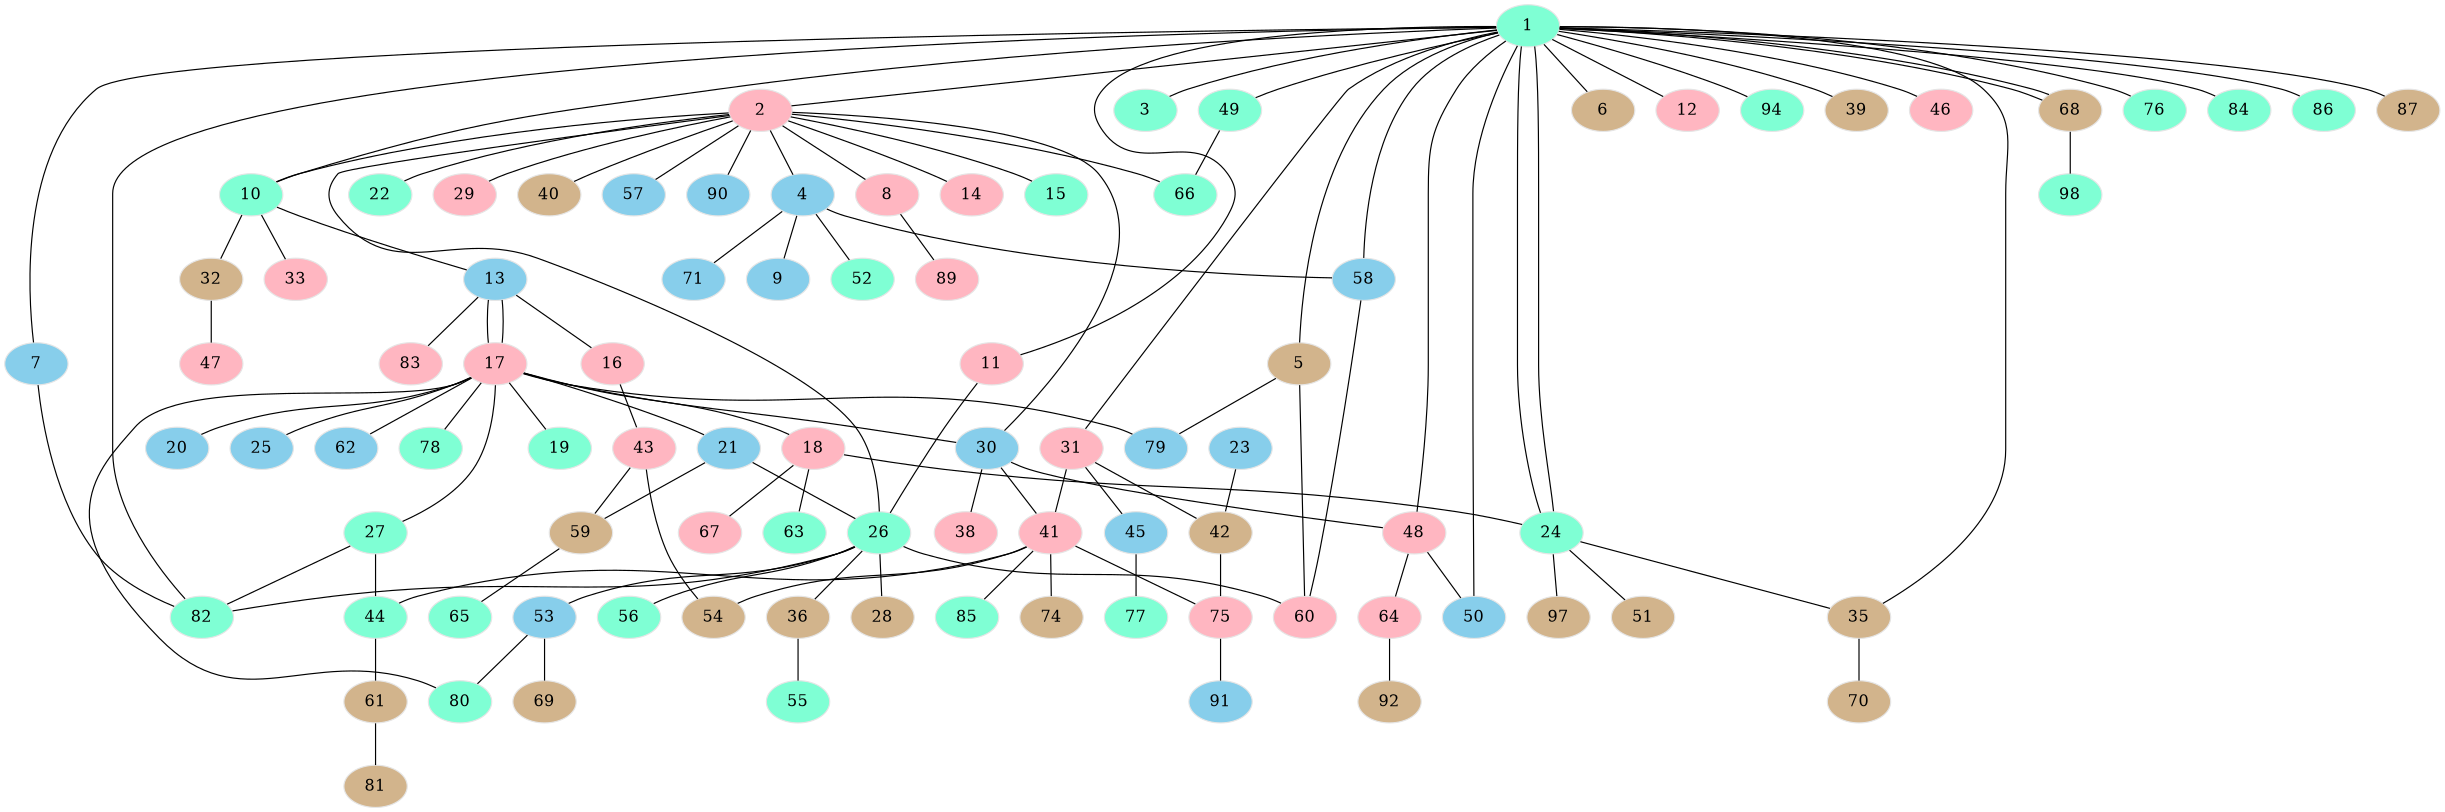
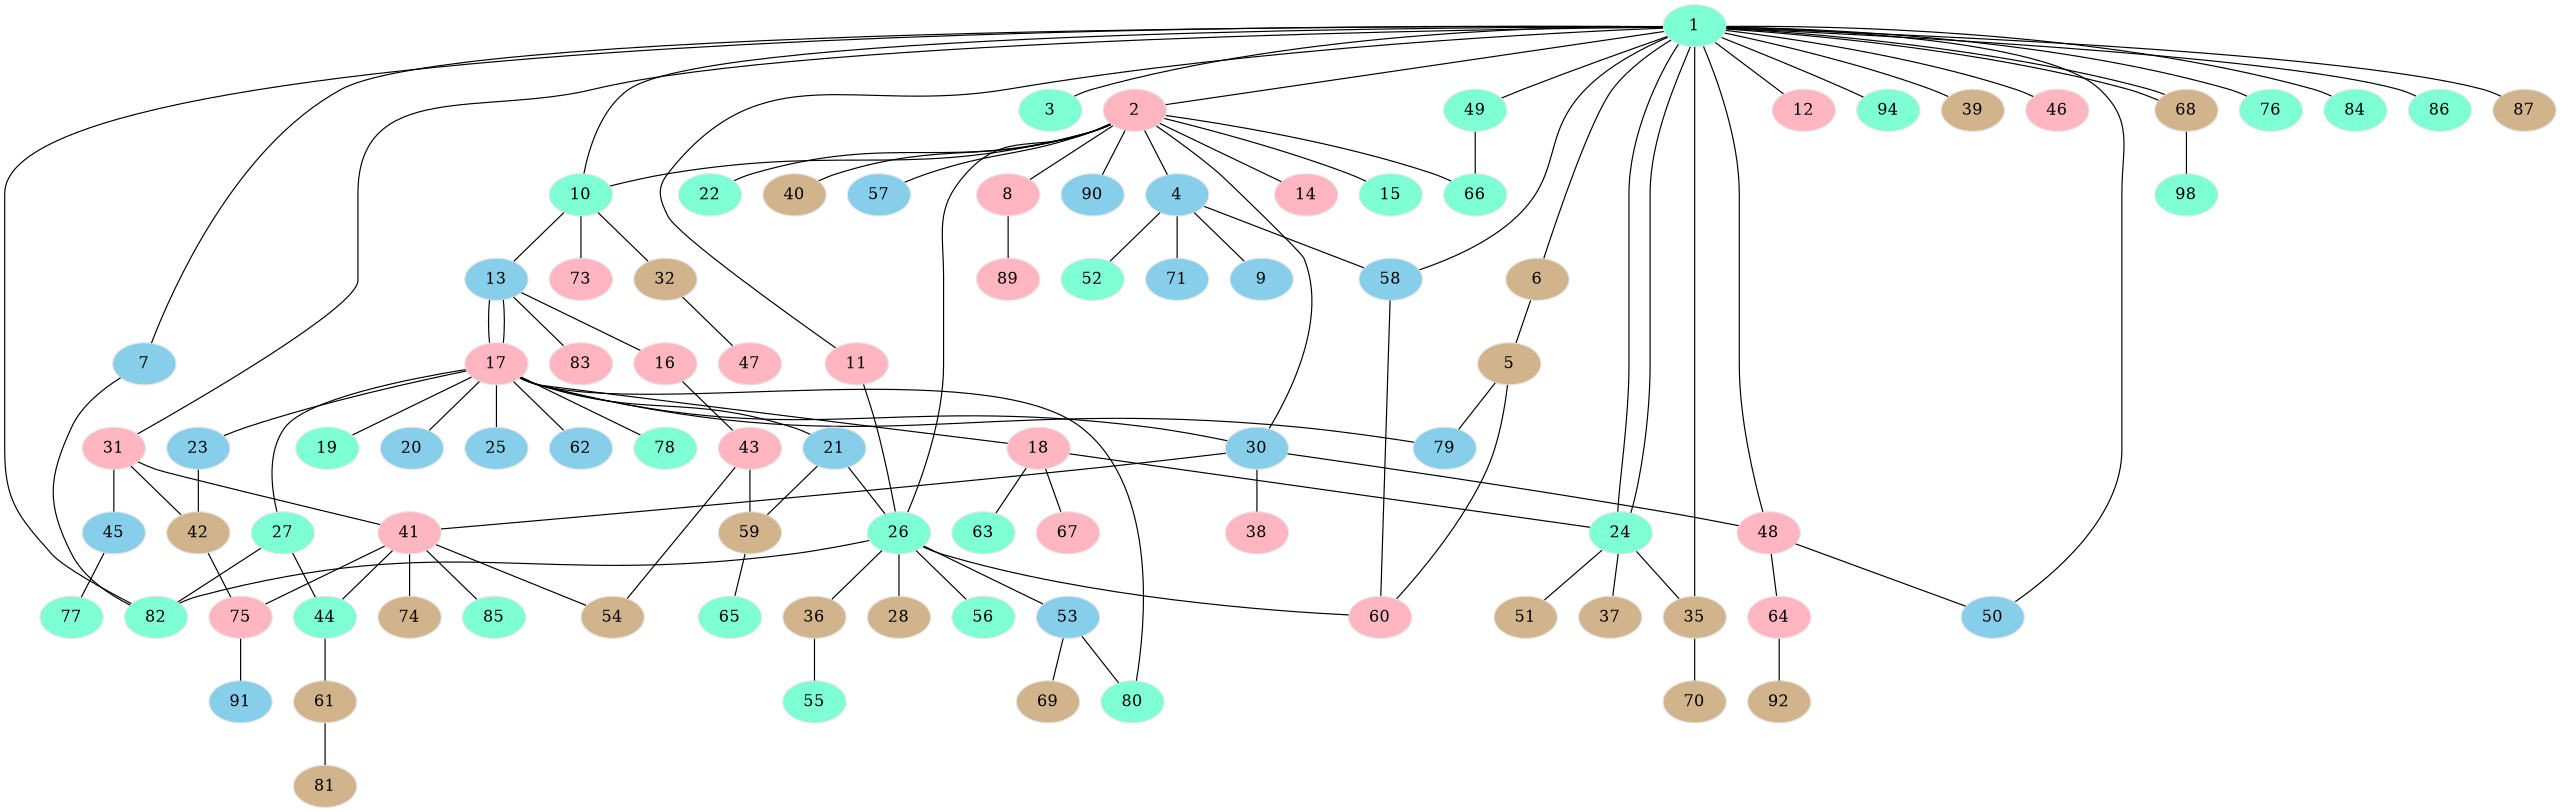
edge "1" -- "5": now "6" -- "5"
node "29": removed
node "33": label "33" -> "73"
edge "17" -- "23": added
node "97": label "97" -> "37"
